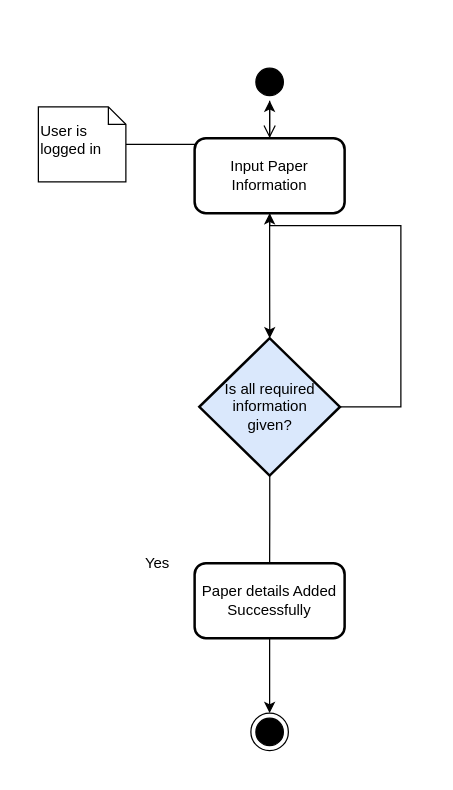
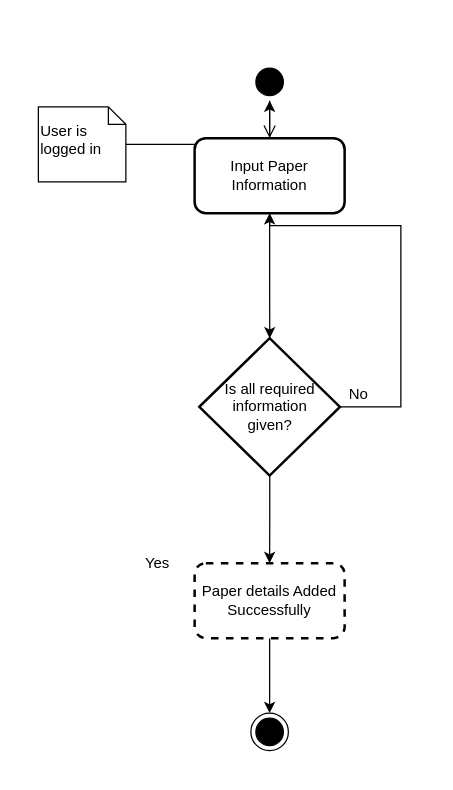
node "No": added
node "Is all required information given?": fillcolor #dae8fc -> #ffffff
edge "Is all required information given?" -- "Paper details Added Successfully": arrowhead none -> classic
node "Paper details Added Successfully": style solid -> dashed
